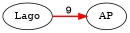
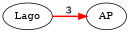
edge "Lago" -> "AP": label "9" -> "3"
